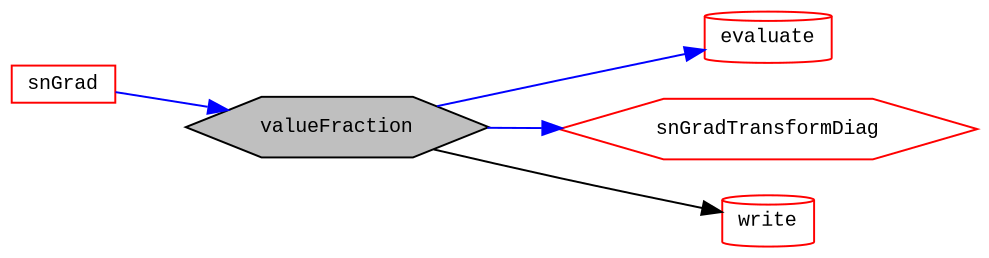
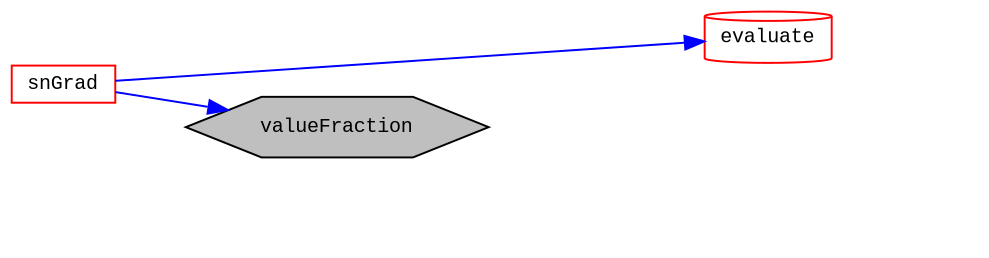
edge "valueFraction" -> "evaluate": now "snGrad" -> "evaluate"
node "snGradTransformDiag": removed
node "write": removed
